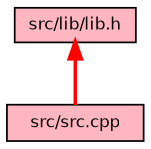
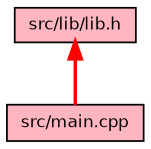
node "src/src.cpp": label "src/src.cpp" -> "src/main.cpp"
